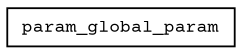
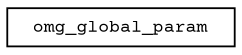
node "param_global_param": label "param_global_param" -> "omg_global_param"
